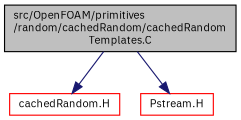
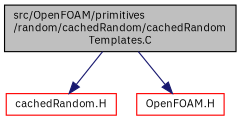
node "Pstream.H": label "Pstream.H" -> "OpenFOAM.H"
